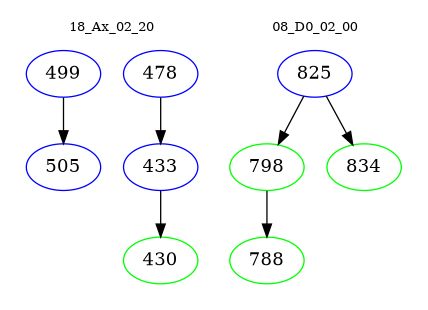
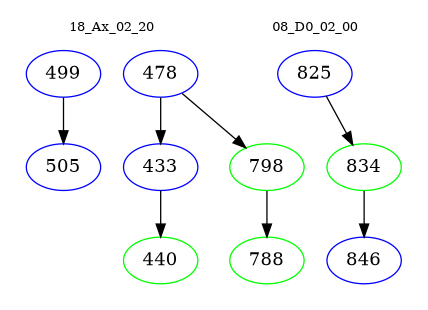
edge "825" -> "798": now "478" -> "798"
node "430": label "430" -> "440"
node "846": added
